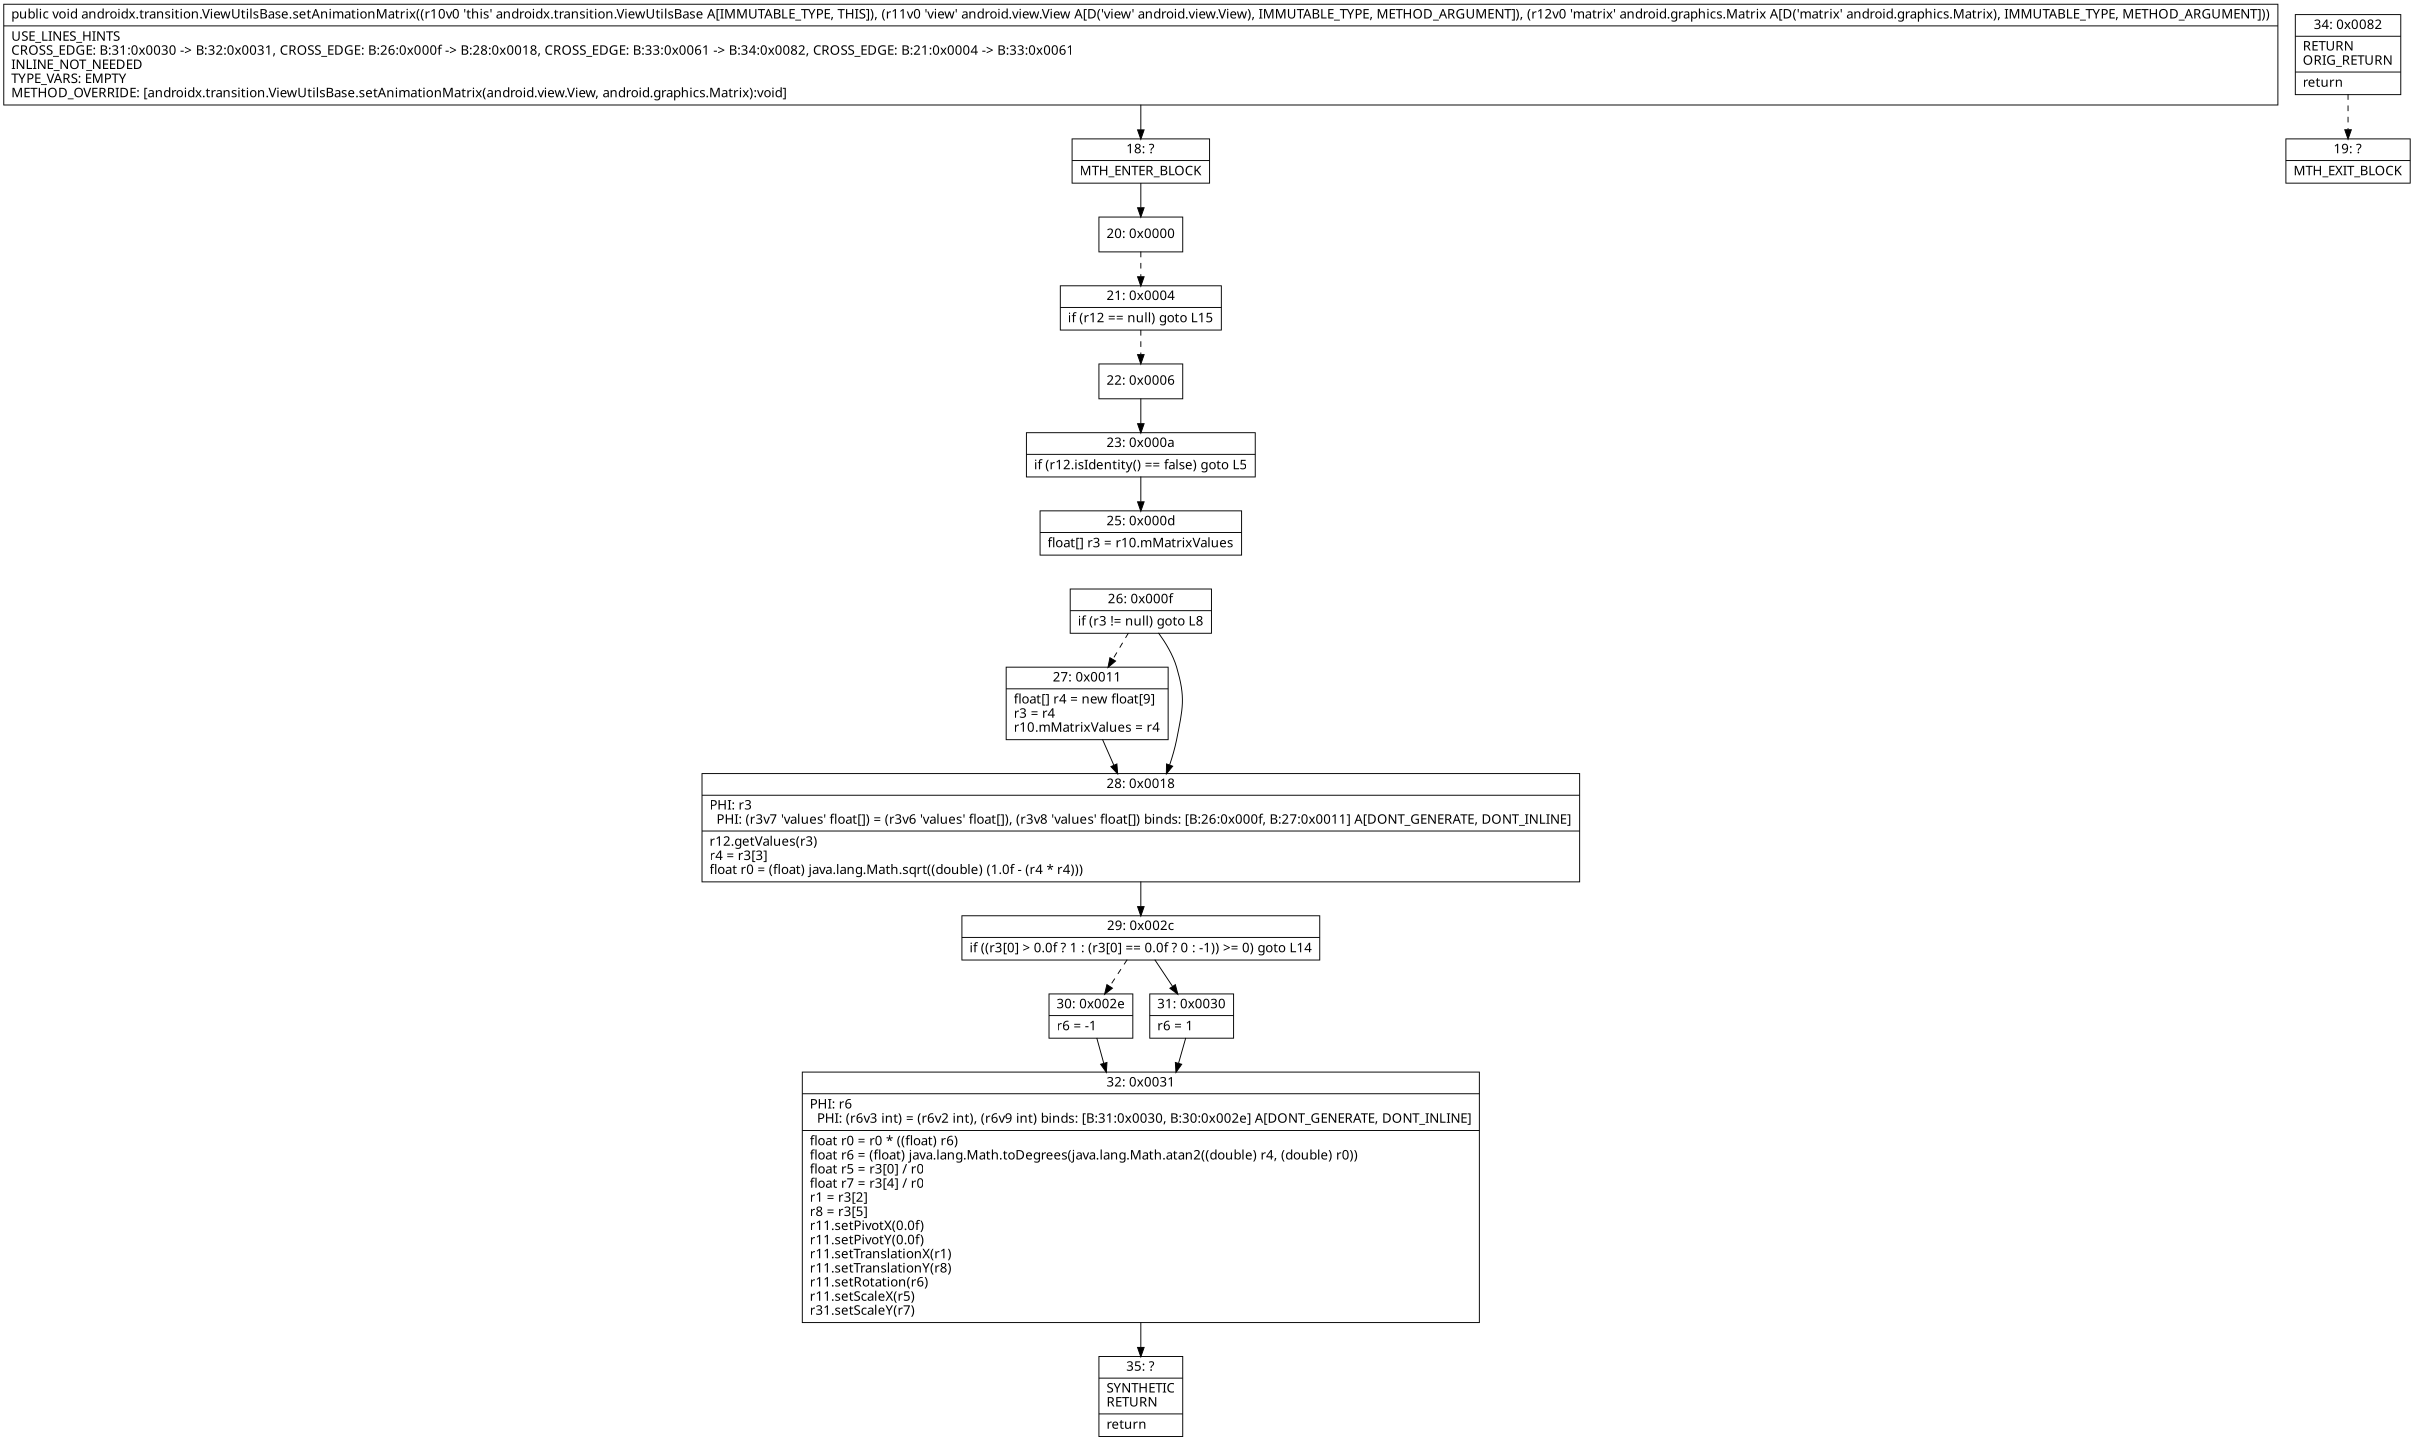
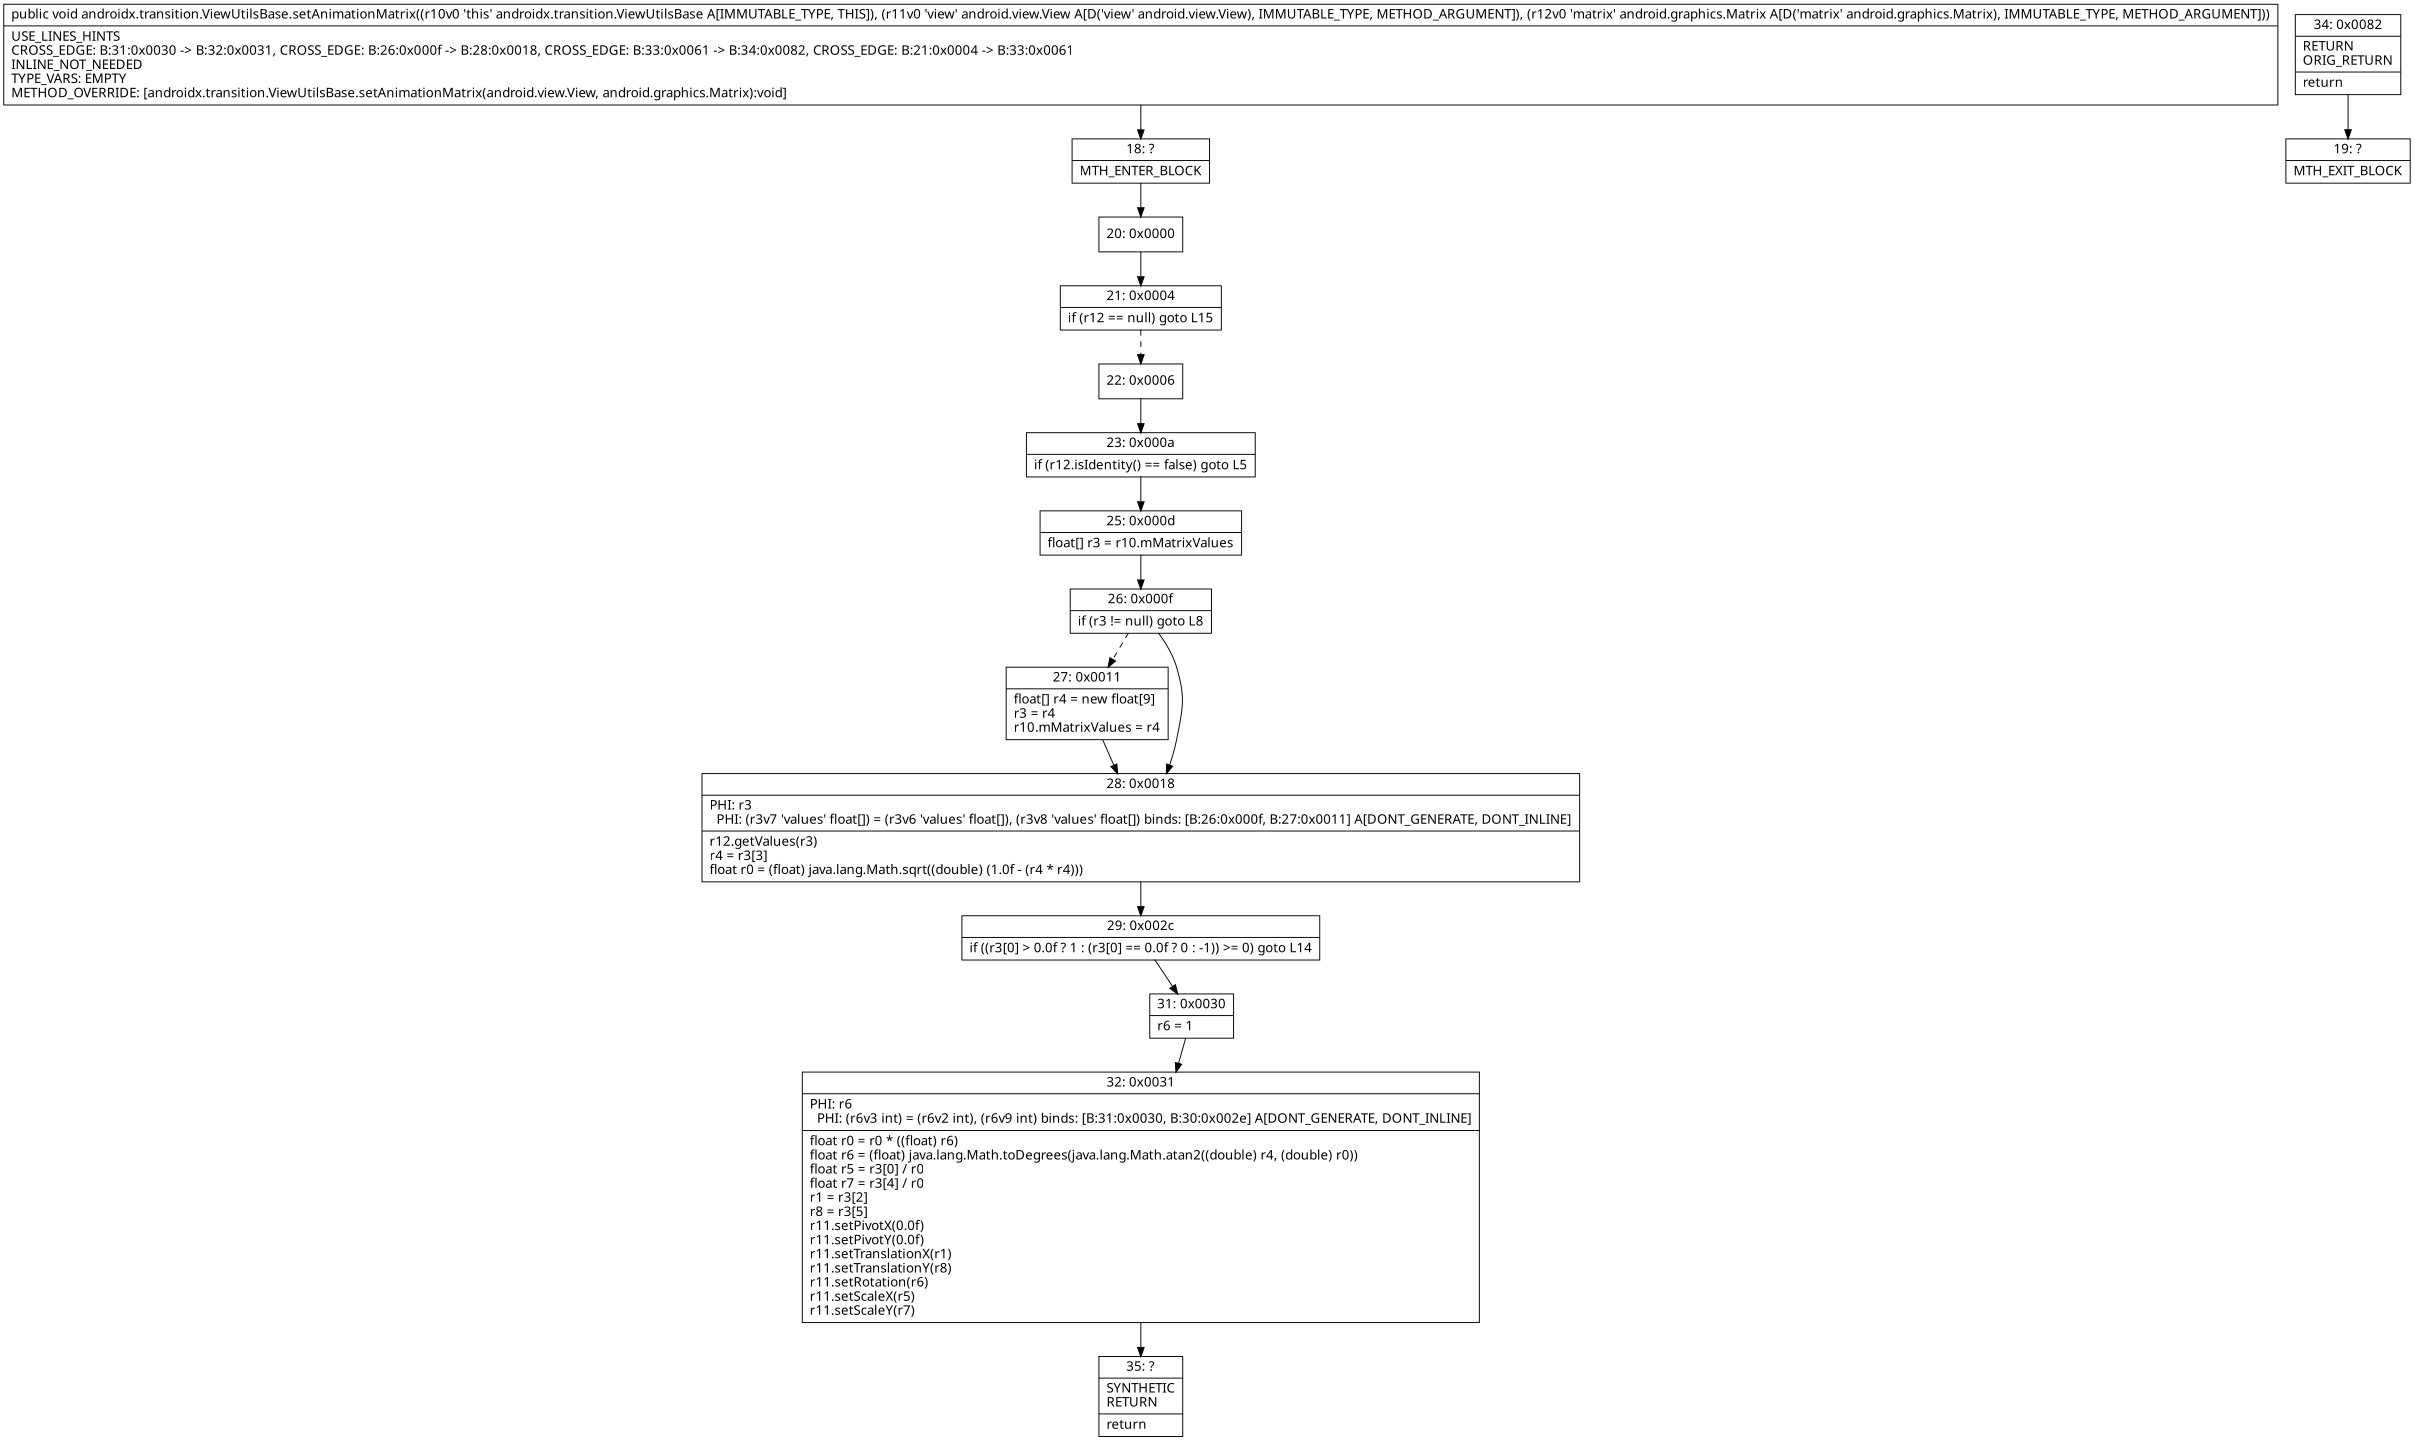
edge "34: 0x0082" -> "19: ?": style dashed -> solid
edge "20: 0x0000" -> "21: 0x0004": style dashed -> solid
edge "25: 0x000d" -> "26: 0x000f": added
node "30: 0x002e": removed
node "32: 0x0031": text "r31.setScaleY(r7)" -> "r11.setScaleY(r7)"
